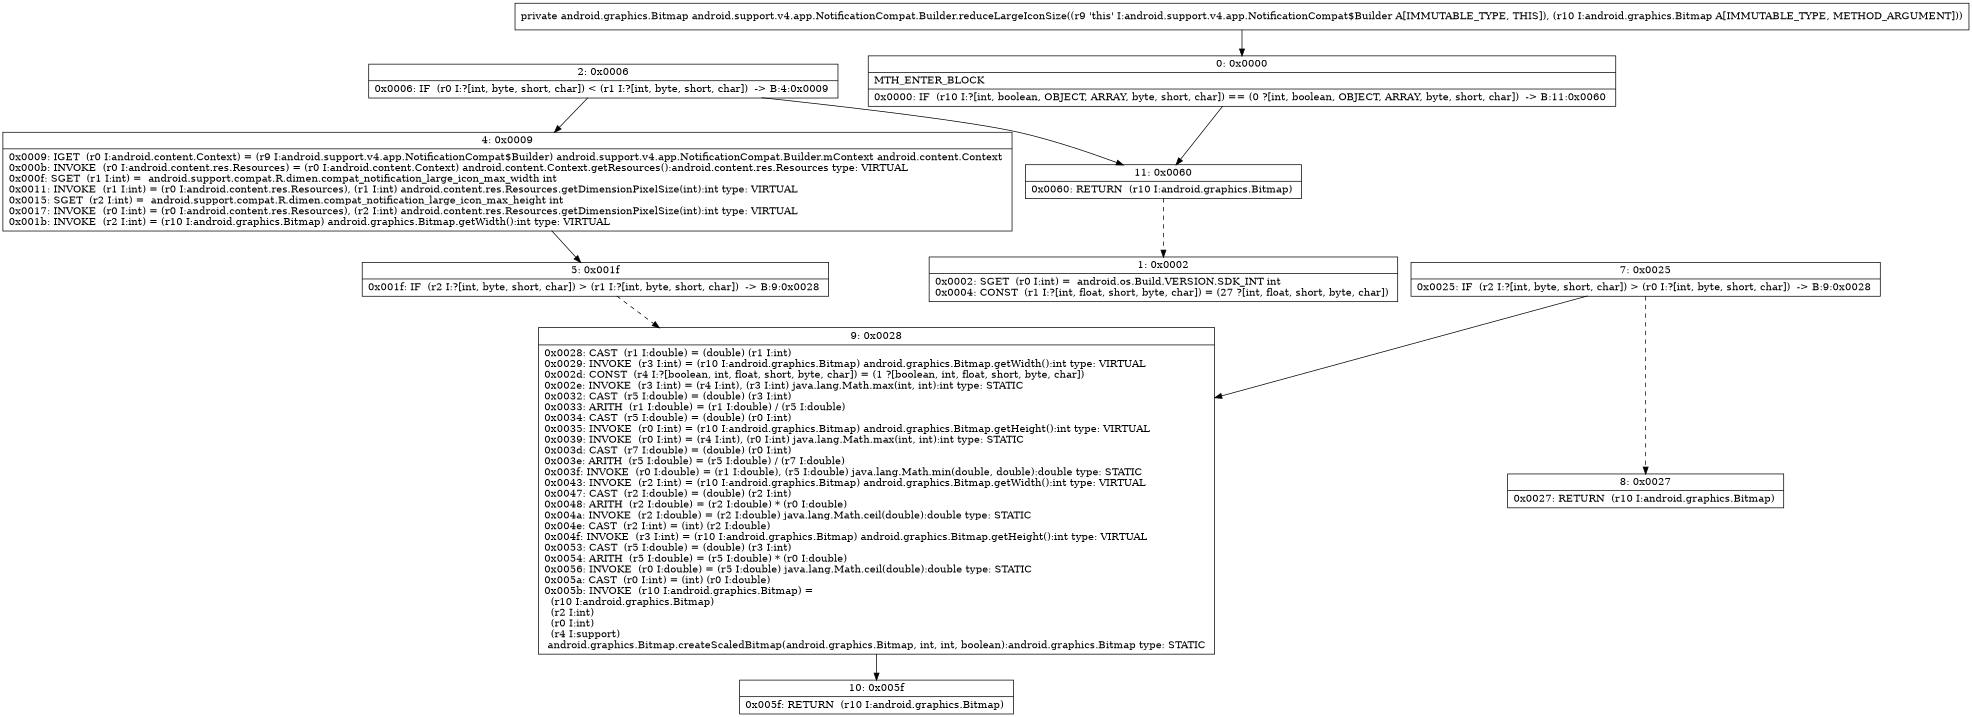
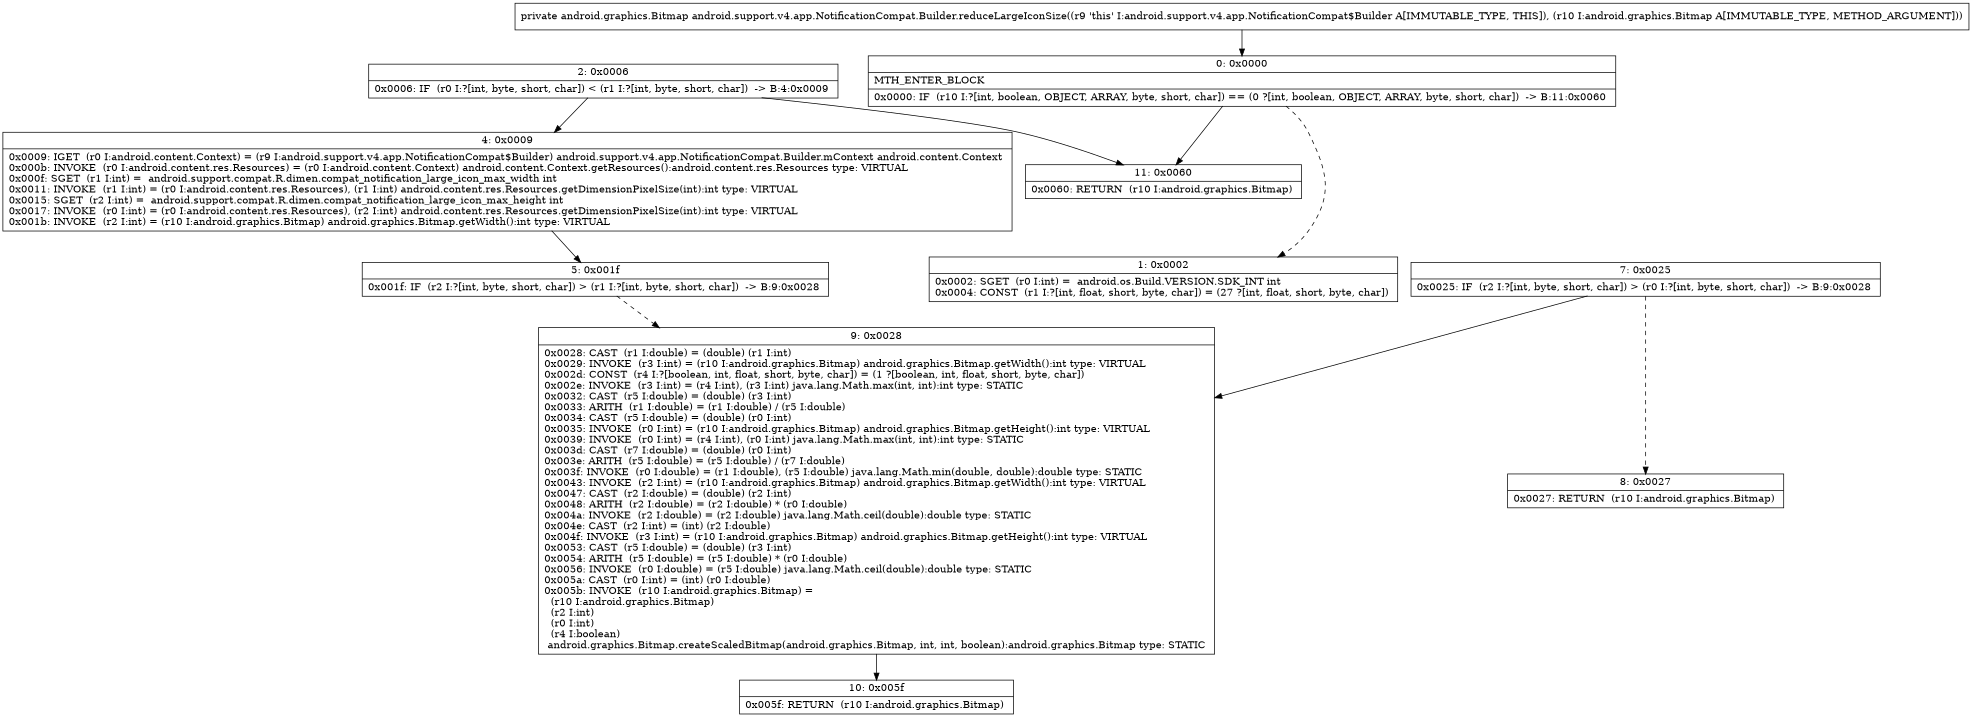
edge "11: 0x0060" -> "1: 0x0002": now "0: 0x0000" -> "1: 0x0002"
node "9: 0x0028": text "(r4 I:support)" -> "(r4 I:boolean)"
